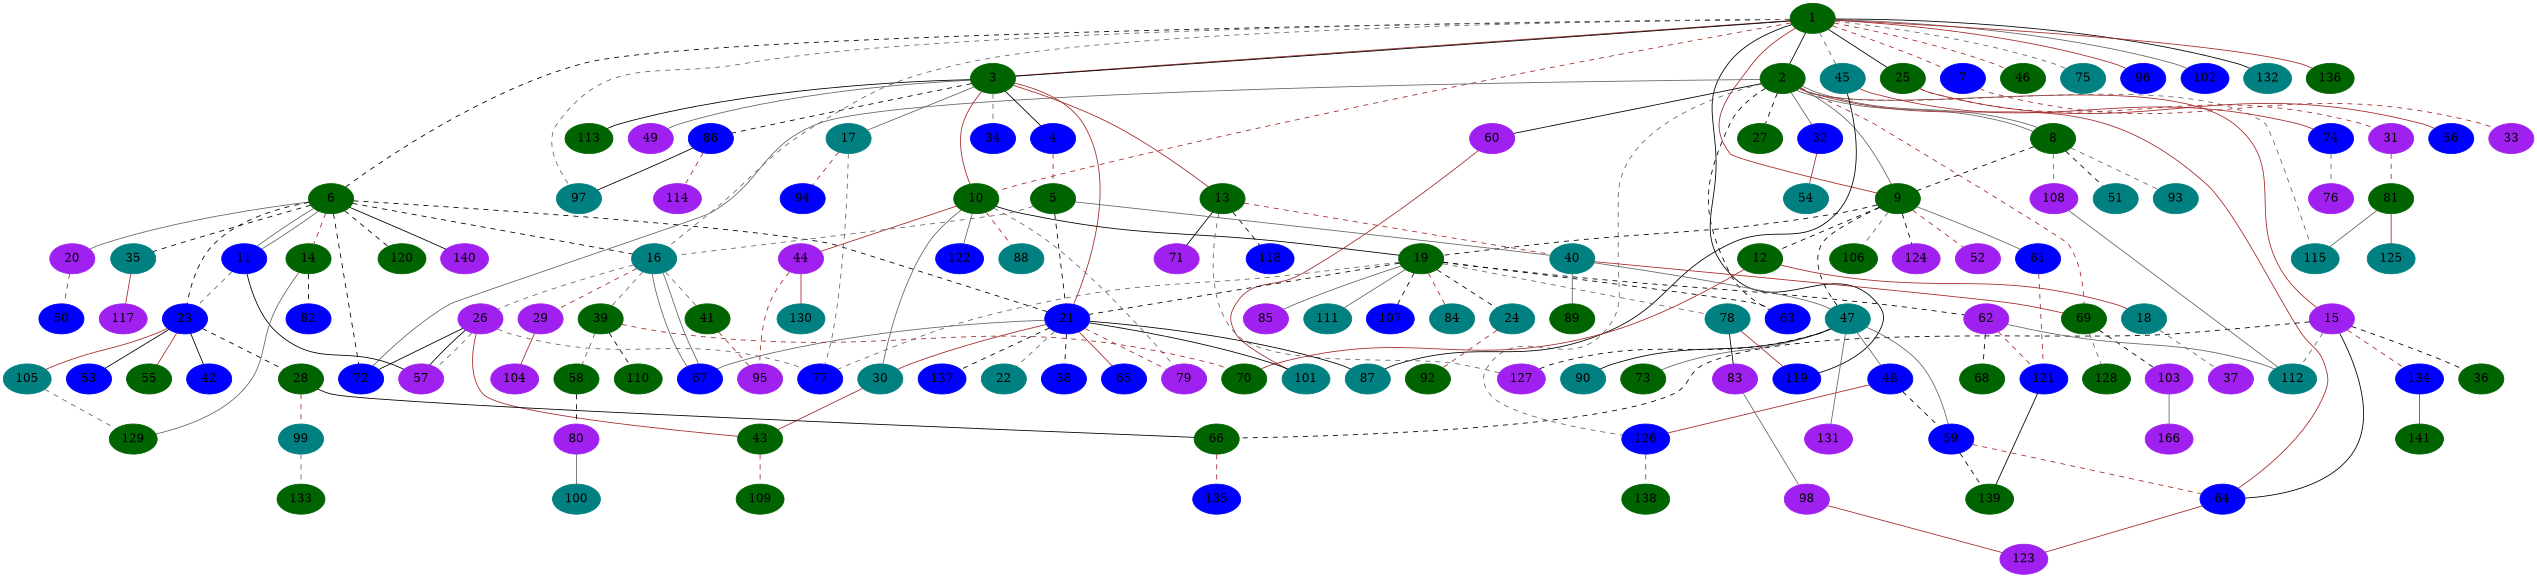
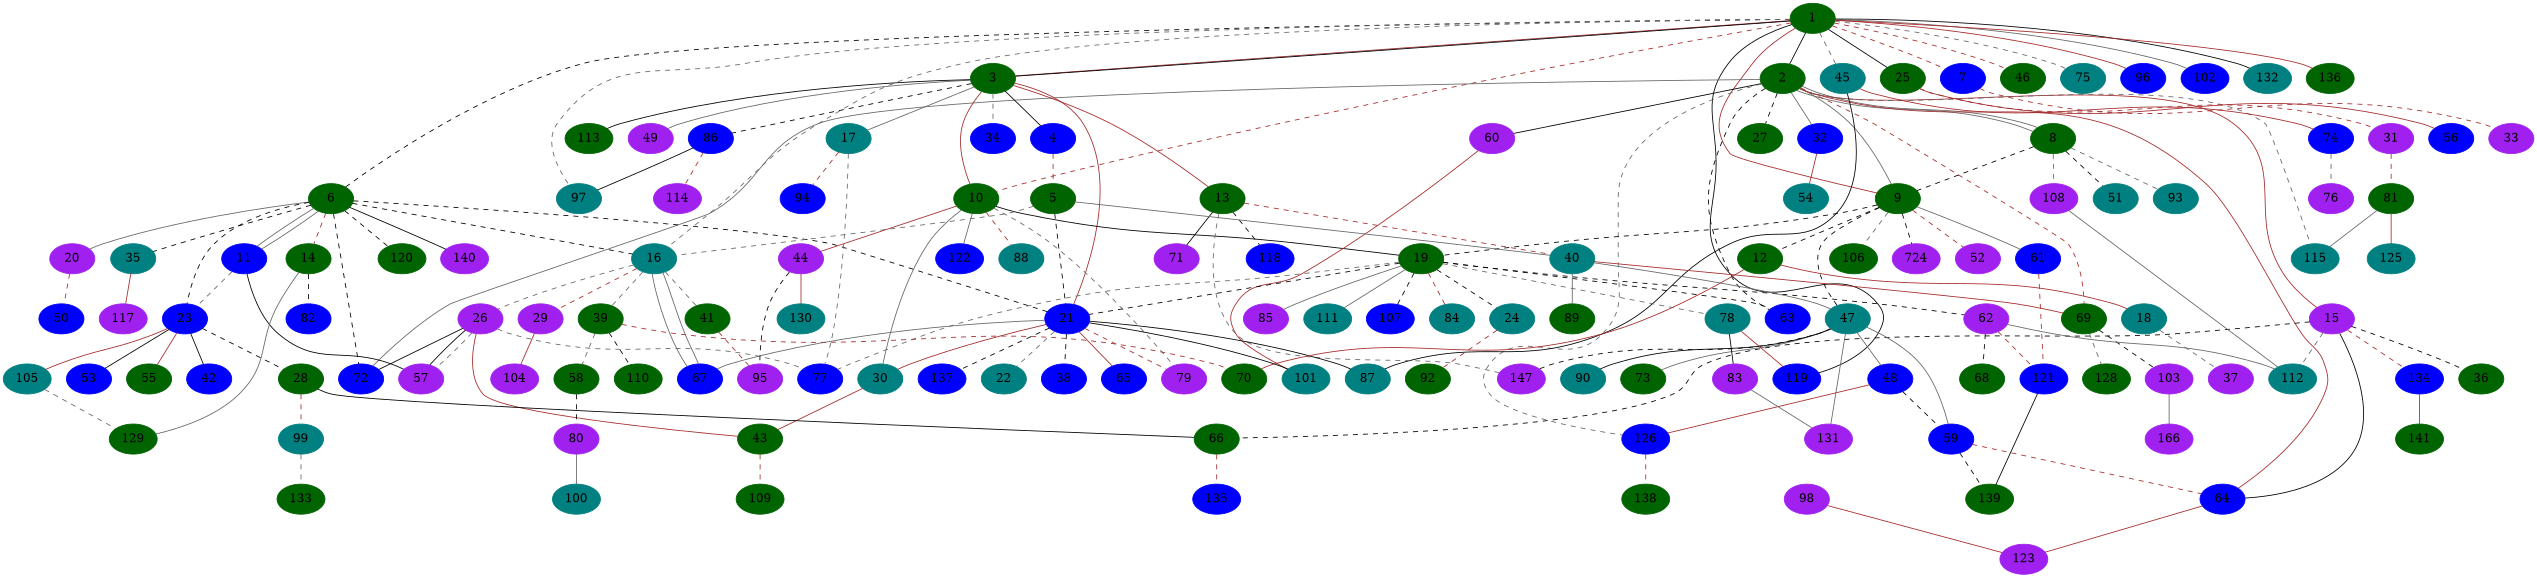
node "124": label "124" -> "724"
edge "44" -- "95": color brown -> black
node "127": label "127" -> "147"
edge "83" -- "98": now "83" -- "131"
